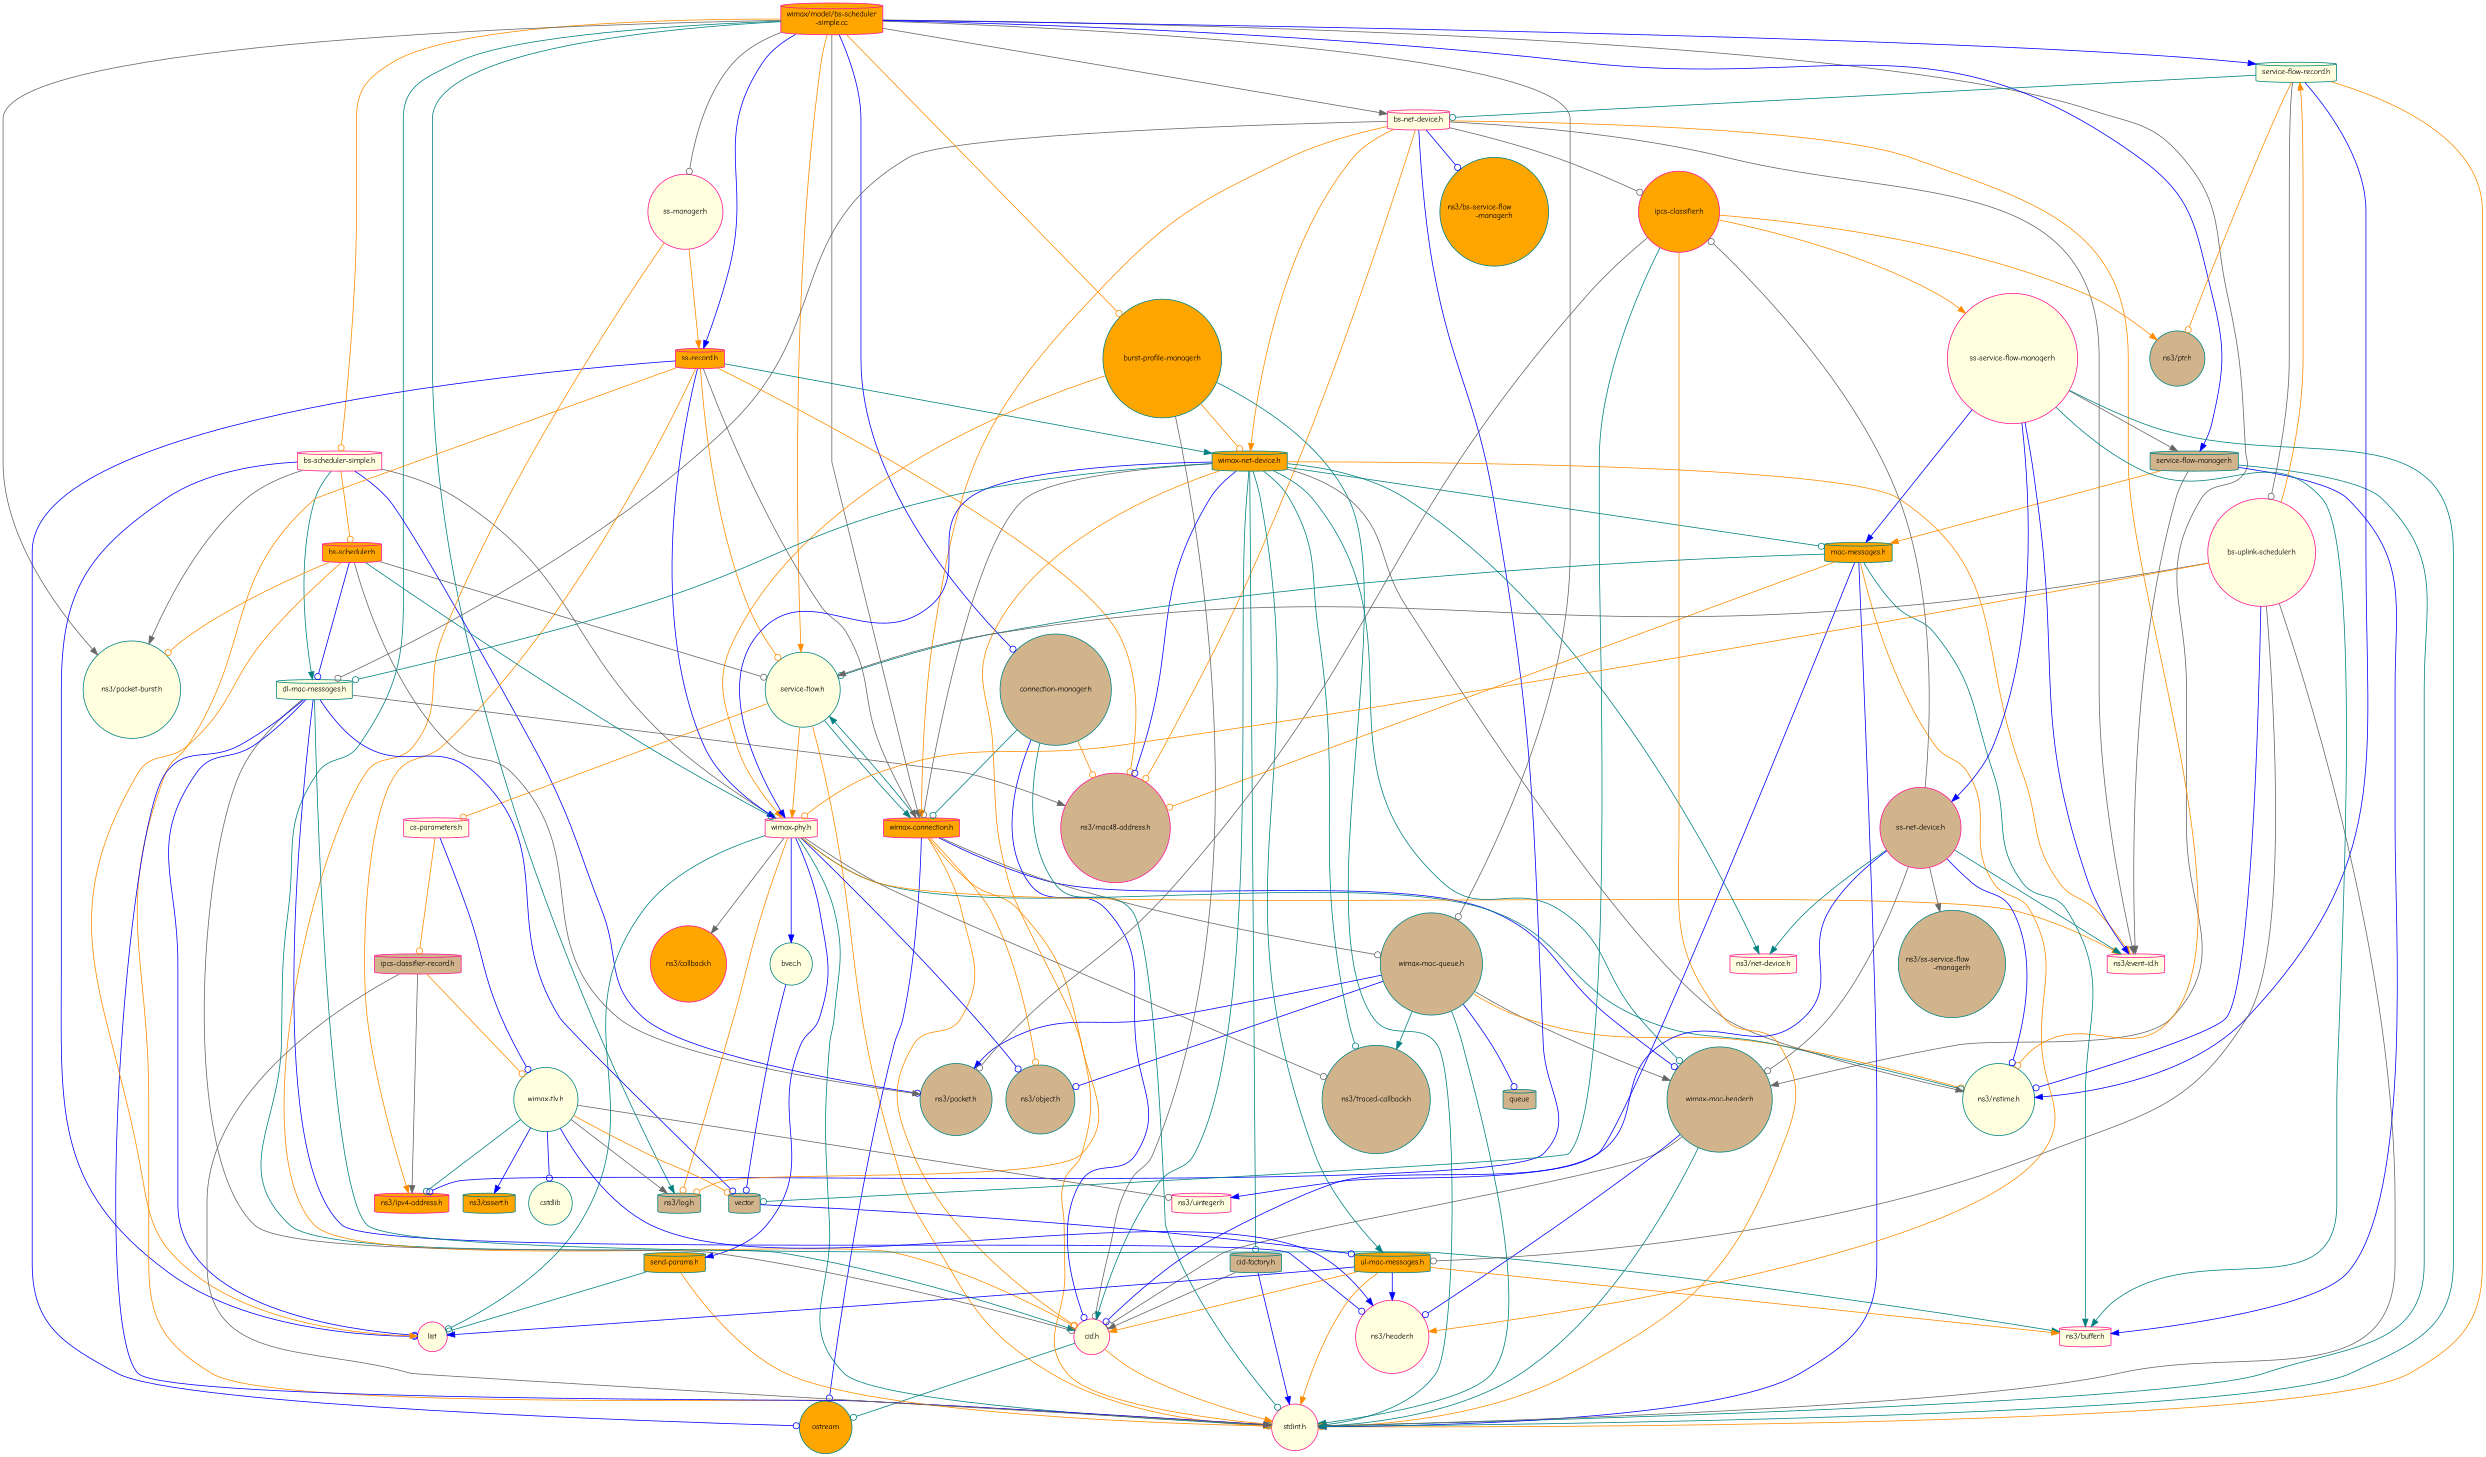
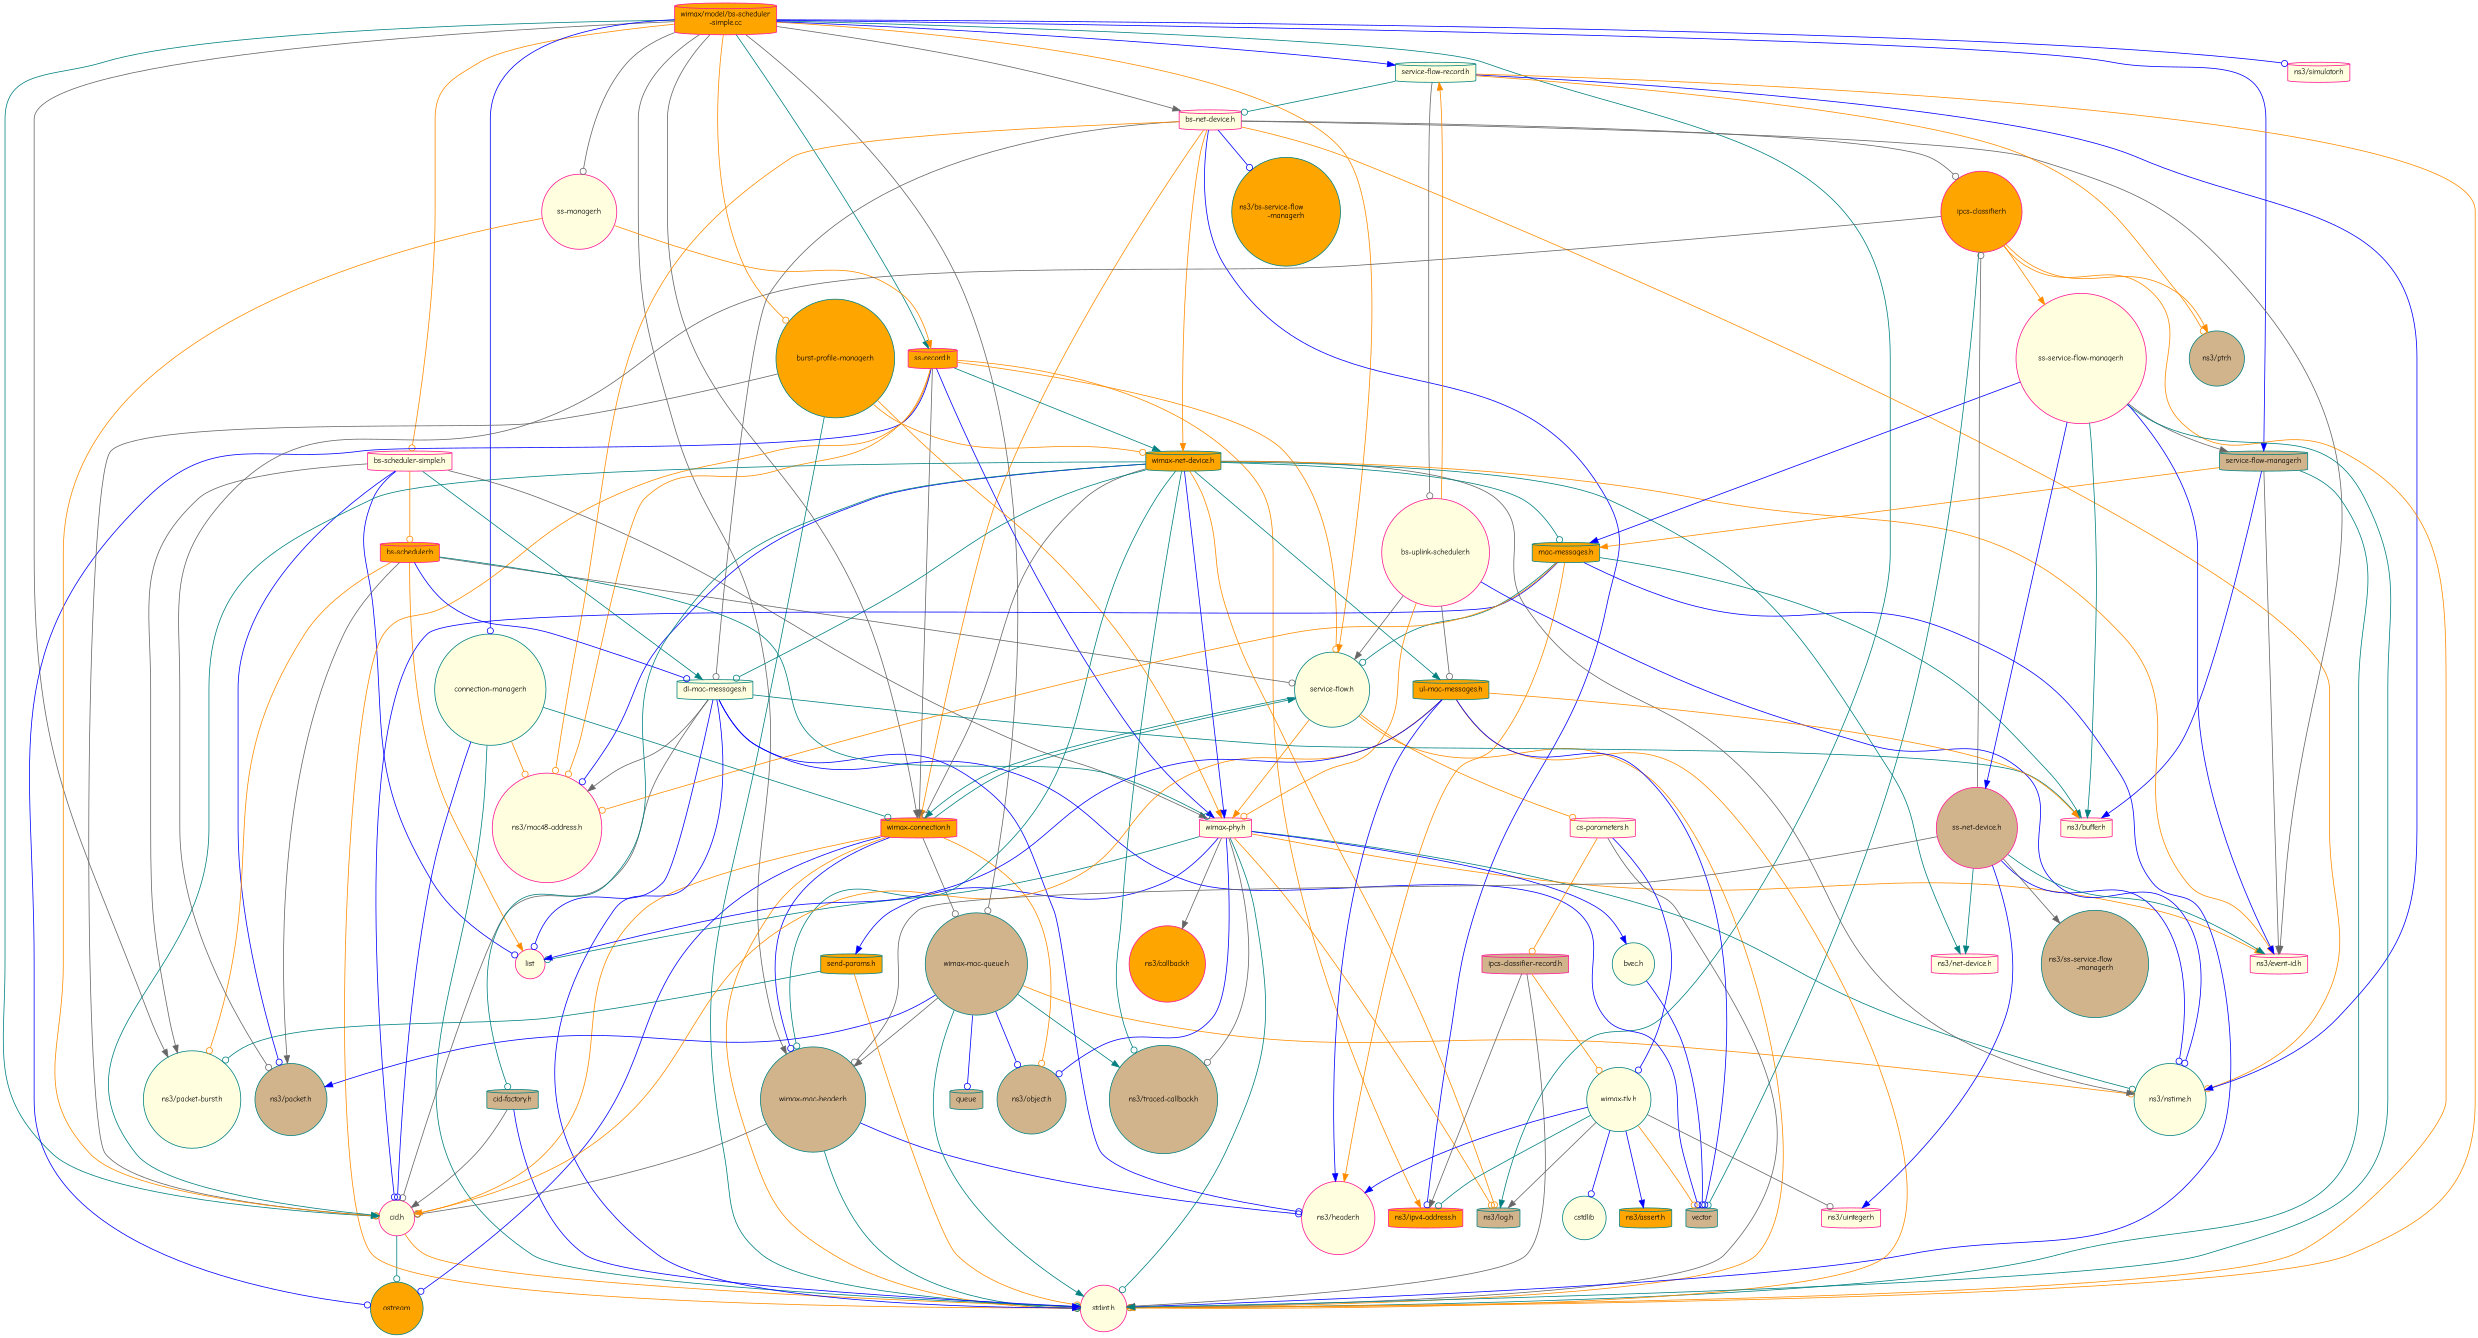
node "ns3/simulator.h": added
edge "wimax/model/bs-scheduler -simple.cc" -> "ss-record.h": color blue -> teal
node "connection-manager.h": fillcolor tan -> lightyellow
node "ns3/mac48-address.h": fillcolor tan -> lightyellow
edge "vector" -> "ul-mac-messages.h": reversed
edge "send-params.h" -> "list": now "send-params.h" -> "ns3/packet-burst.h"
edge "bs-uplink-scheduler.h" -> "stdint.h": now "cs-parameters.h" -> "stdint.h"
